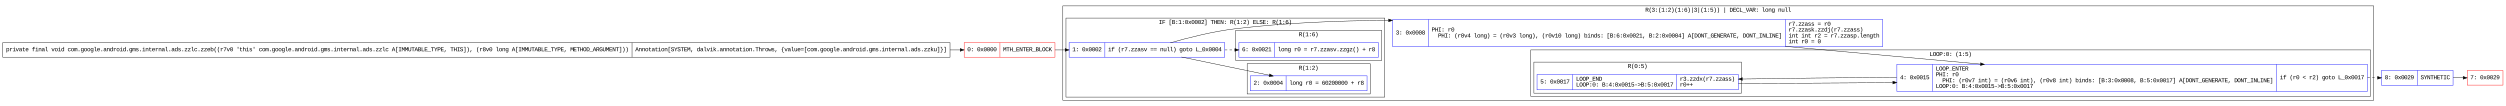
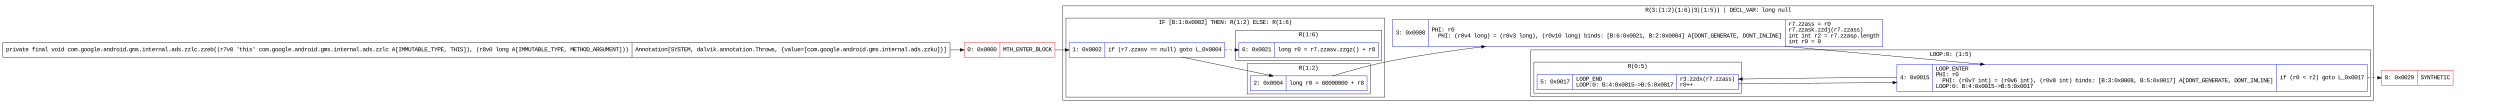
edge "1: 0x0002" -> "3: 0x0008": now "2: 0x0004" -> "3: 0x0008"
node "8: 0x0029": color blue -> red
node "7: 0x0029": removed
node "2: 0x0004": text "long r0 = 60200000 + r8" -> "long r0 = 60000000 + r8"
